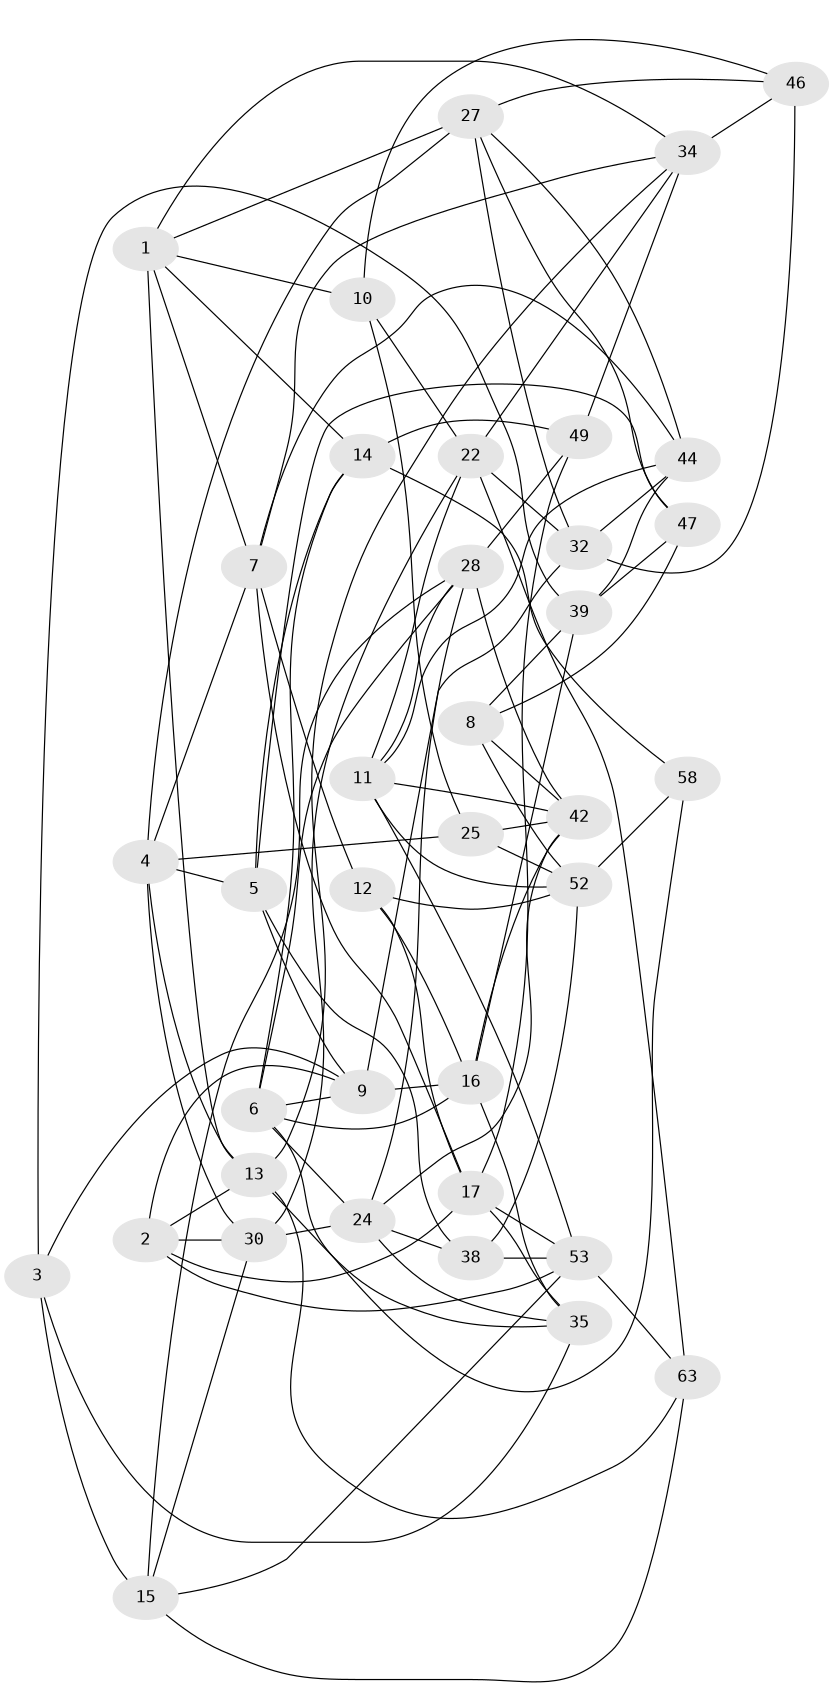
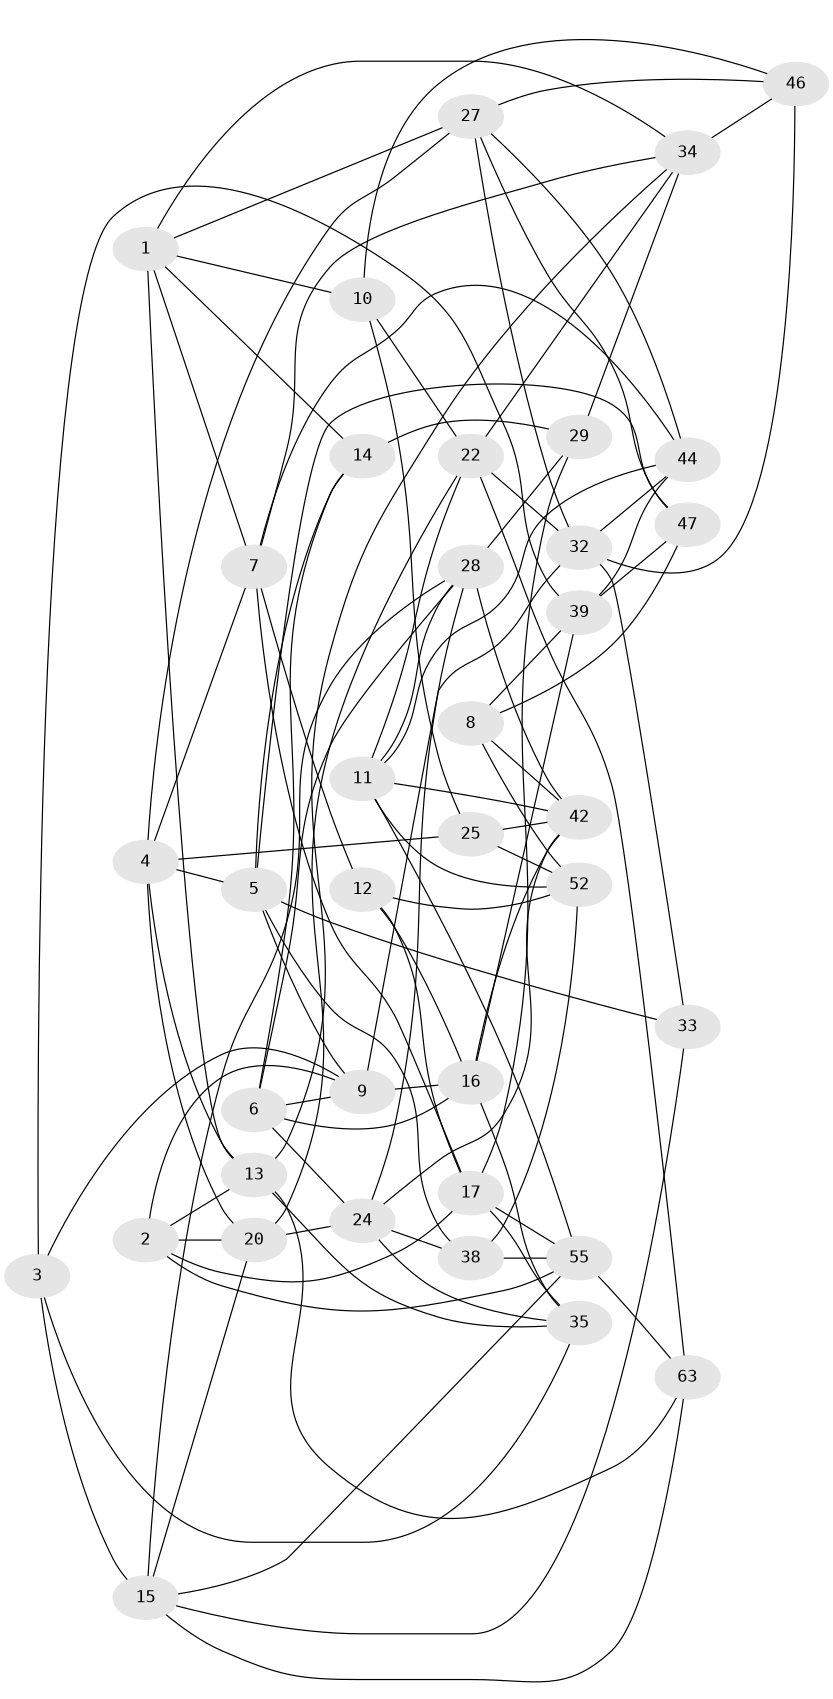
node "49": label "49" -> "29"
node "58": removed
node "33": added
node "30": label "30" -> "20"
node "53": label "53" -> "55"
